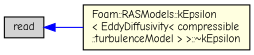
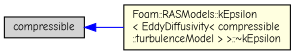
node "read": label "read" -> "compressible"
